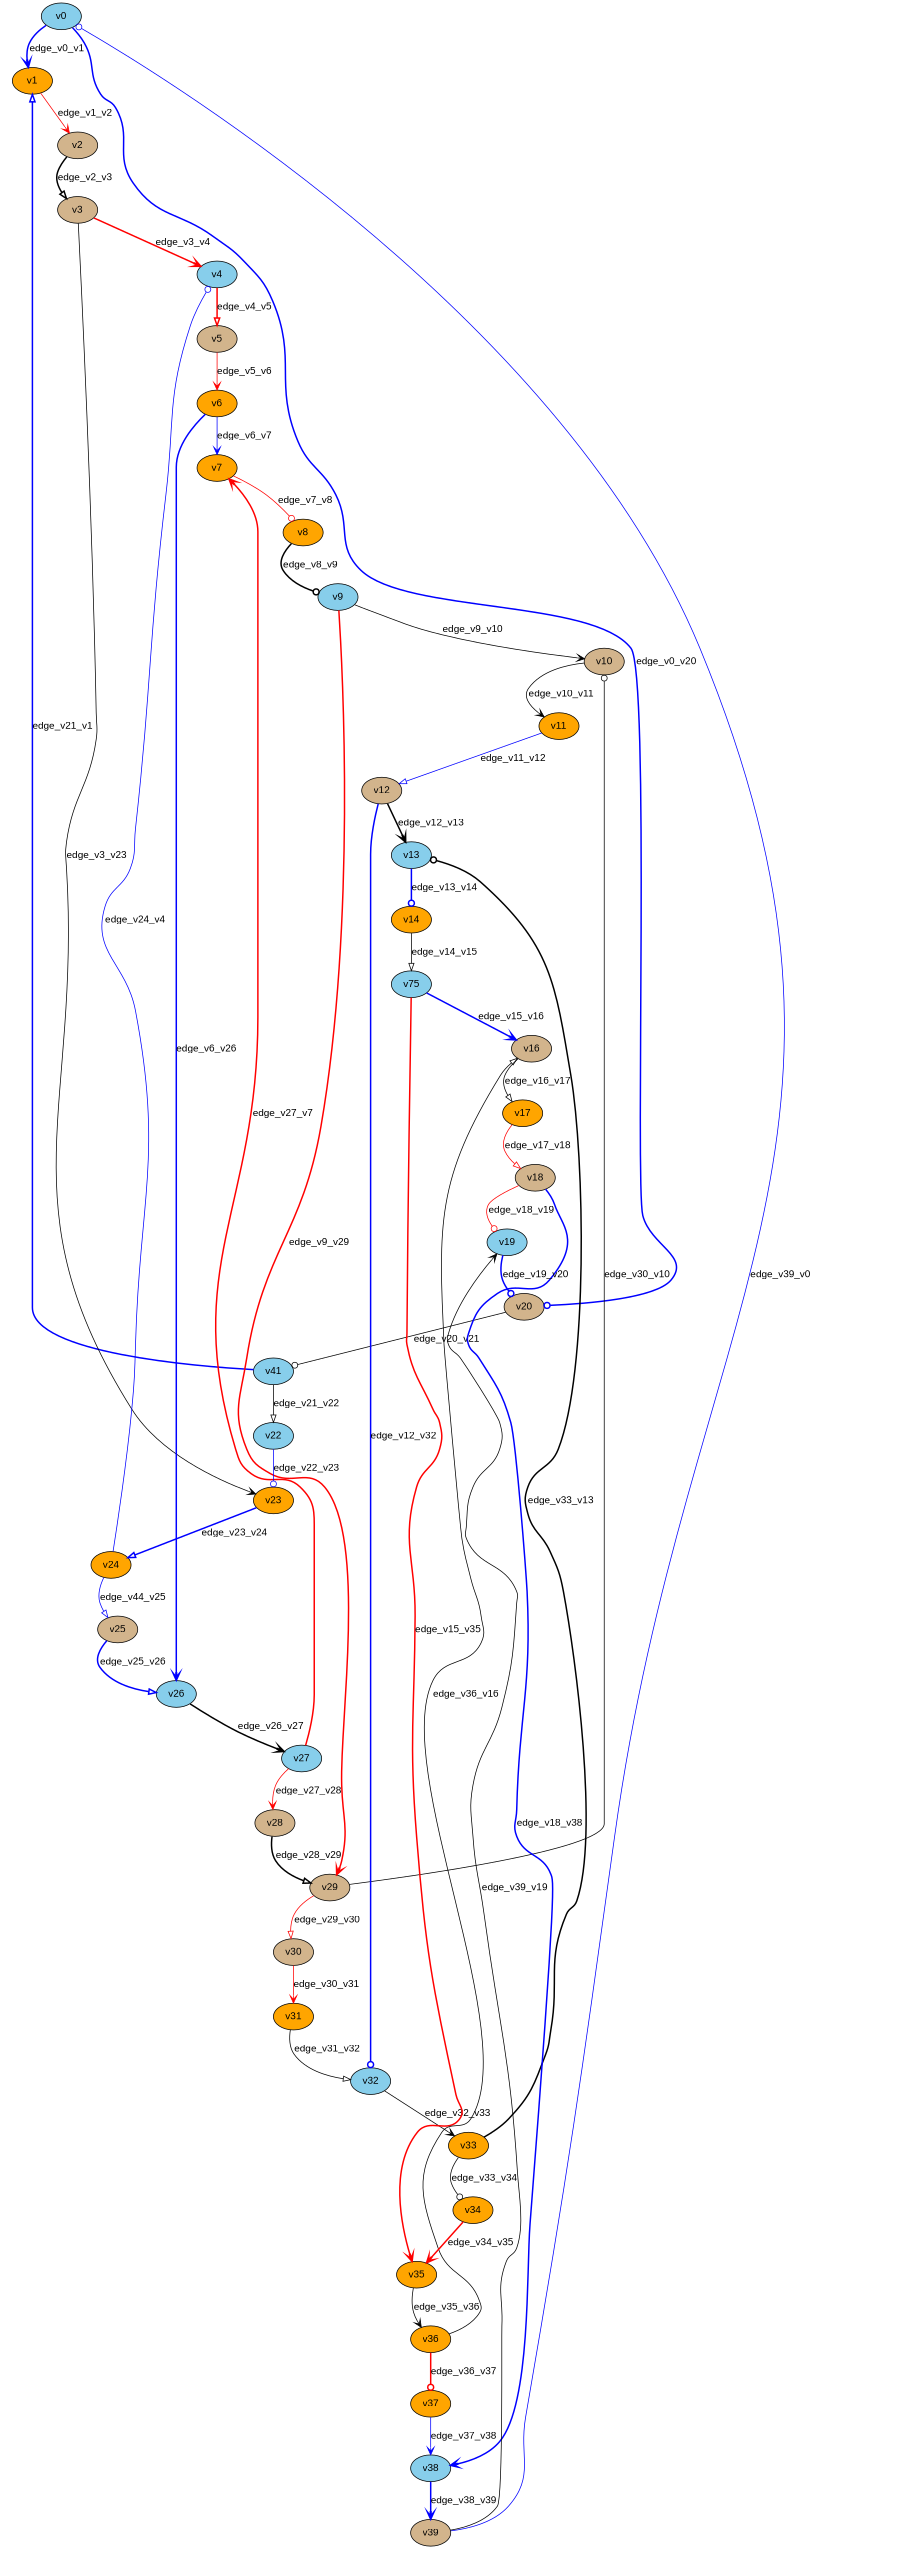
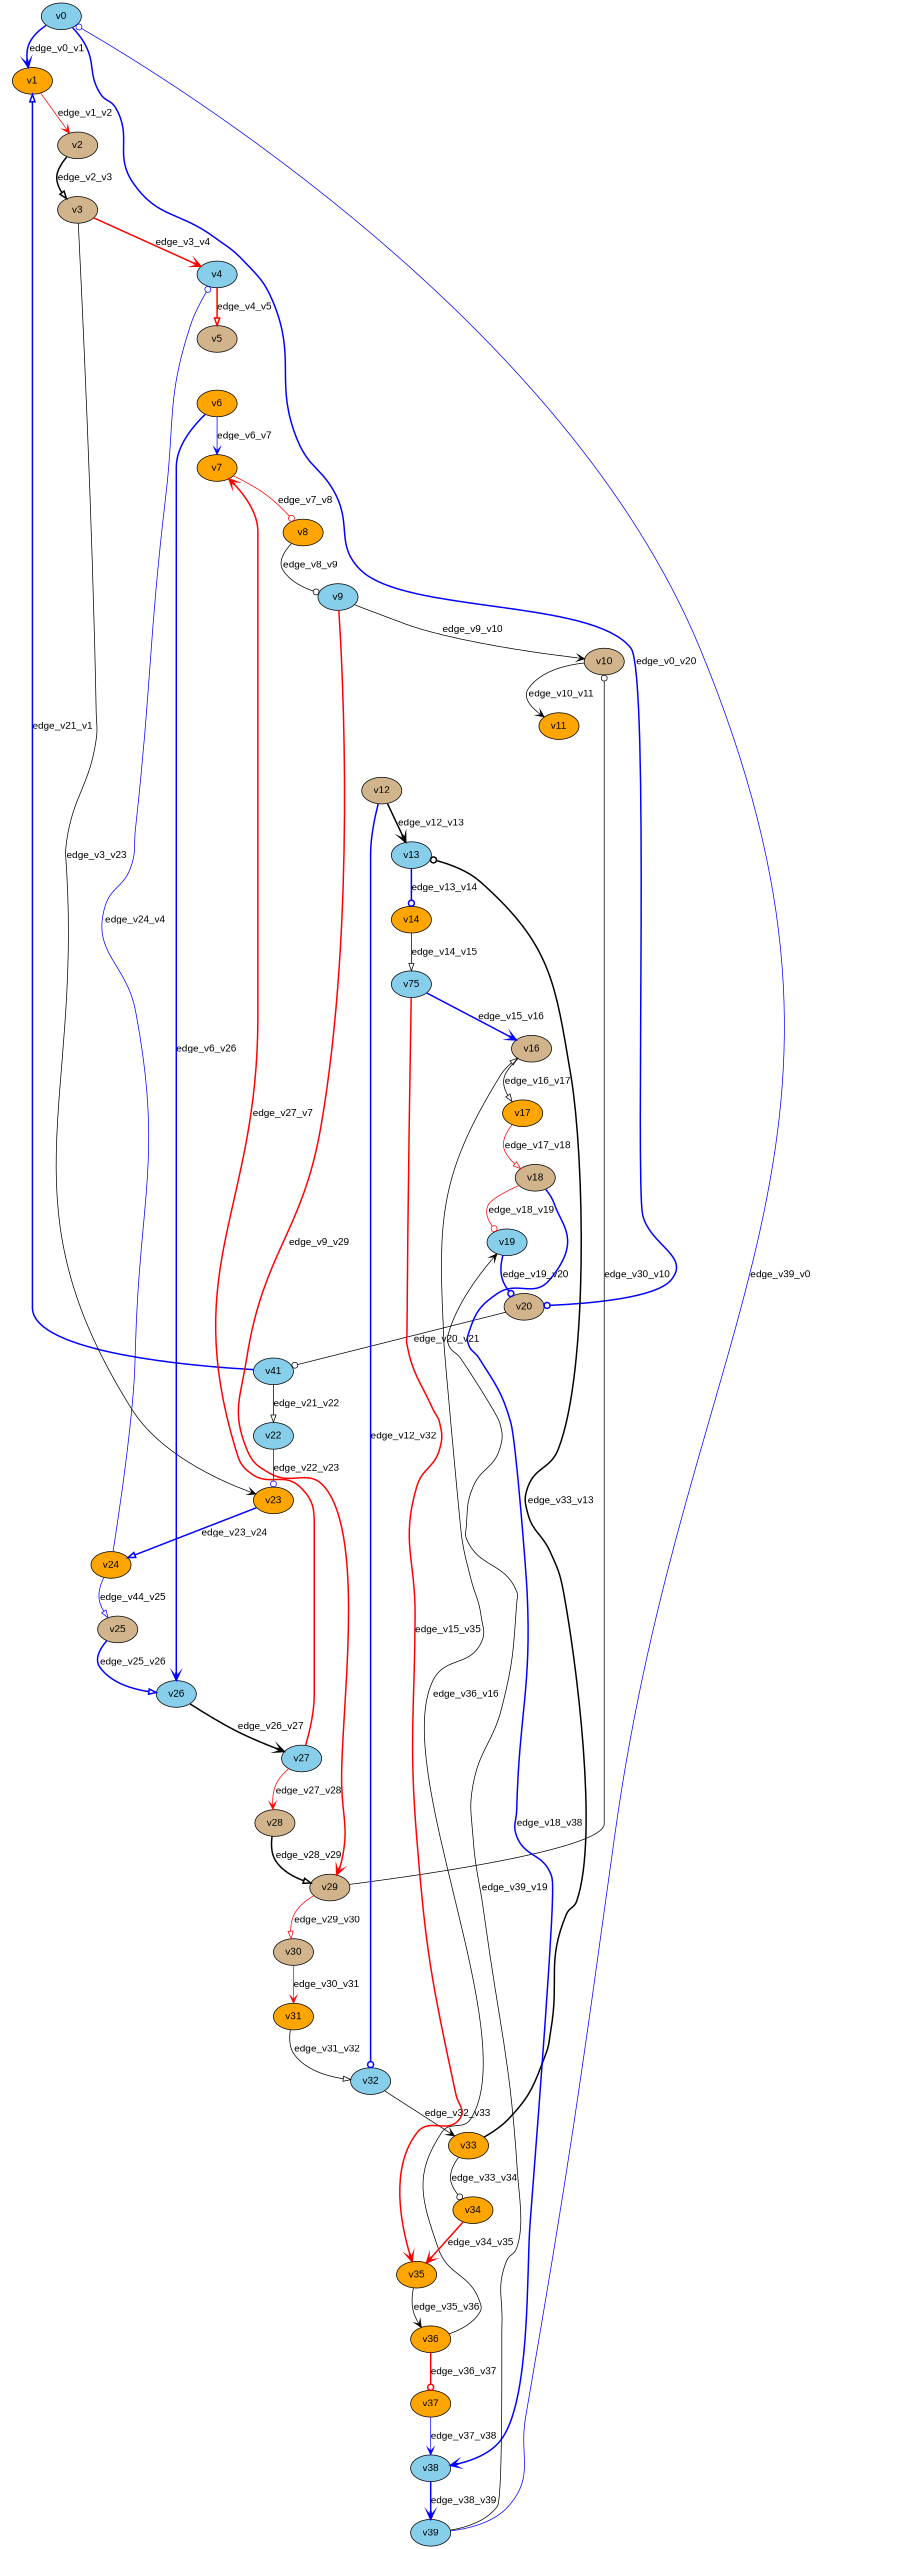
edge "v5" -> "v6": removed, label "edge_v5_v6"
edge "v8" -> "v9": style bold -> solid
edge "v11" -> "v12": removed, label "edge_v11_v12"
node "v39": fillcolor tan -> skyblue
